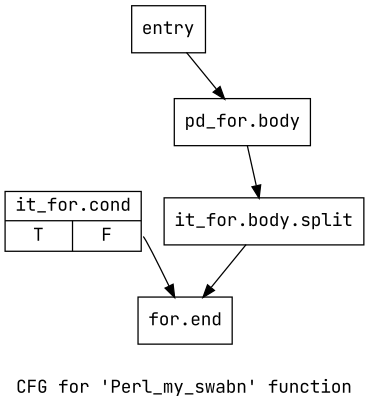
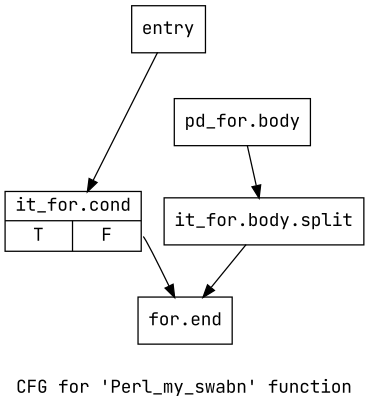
edge "entry" -> "pd_for.body": now "entry" -> "it_for.cond"
